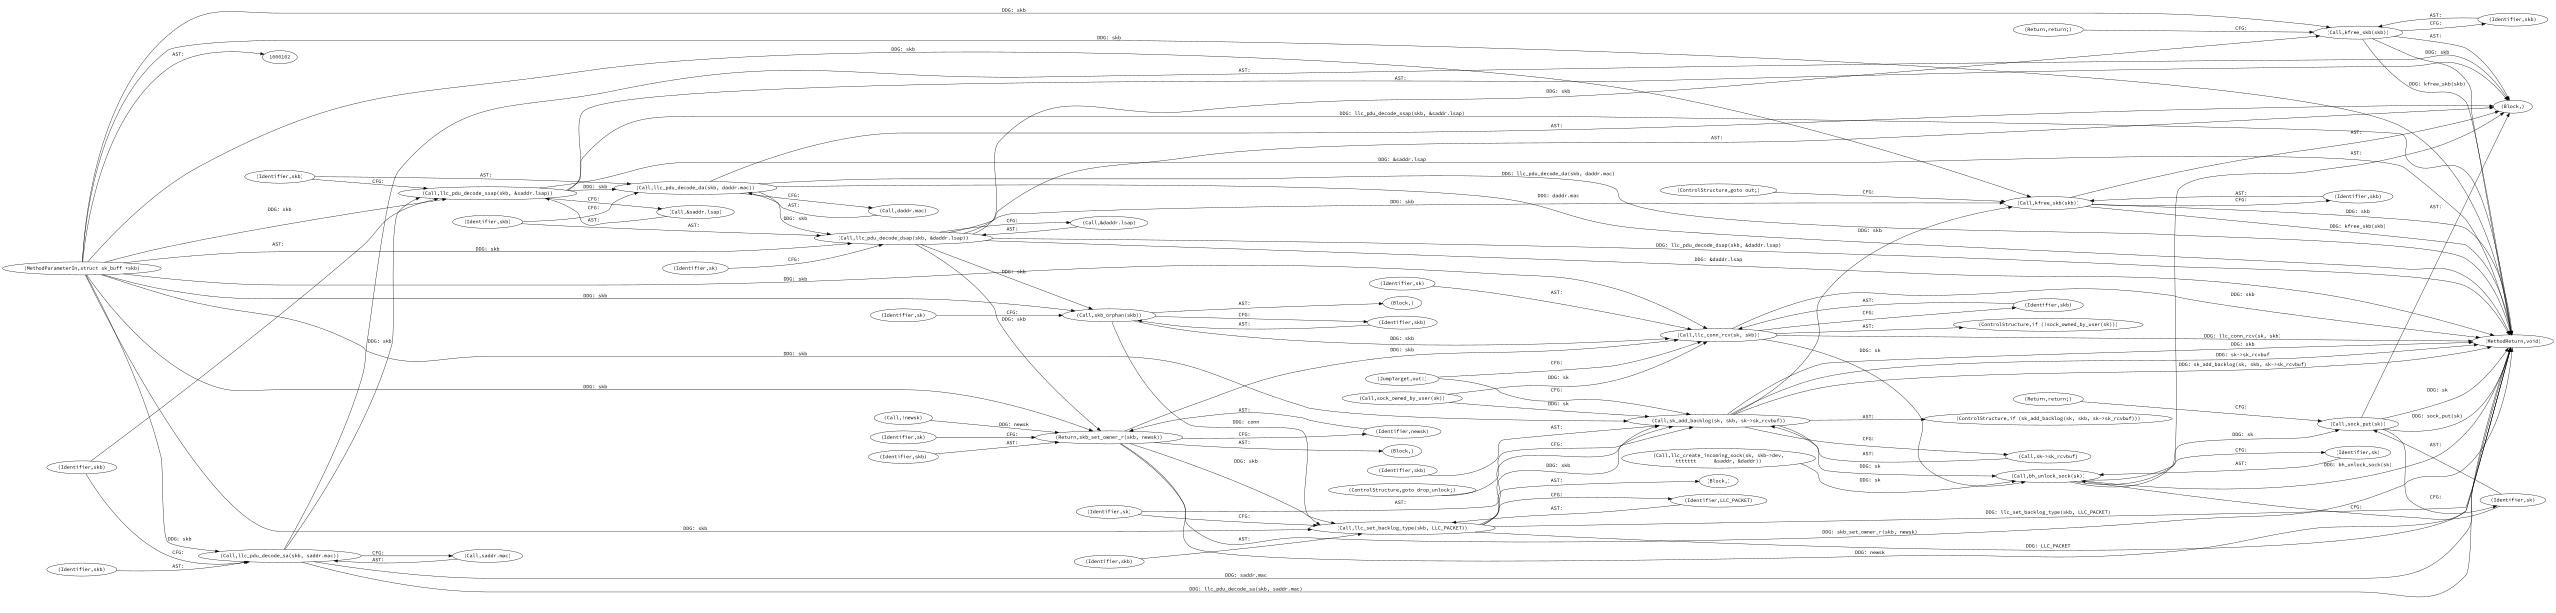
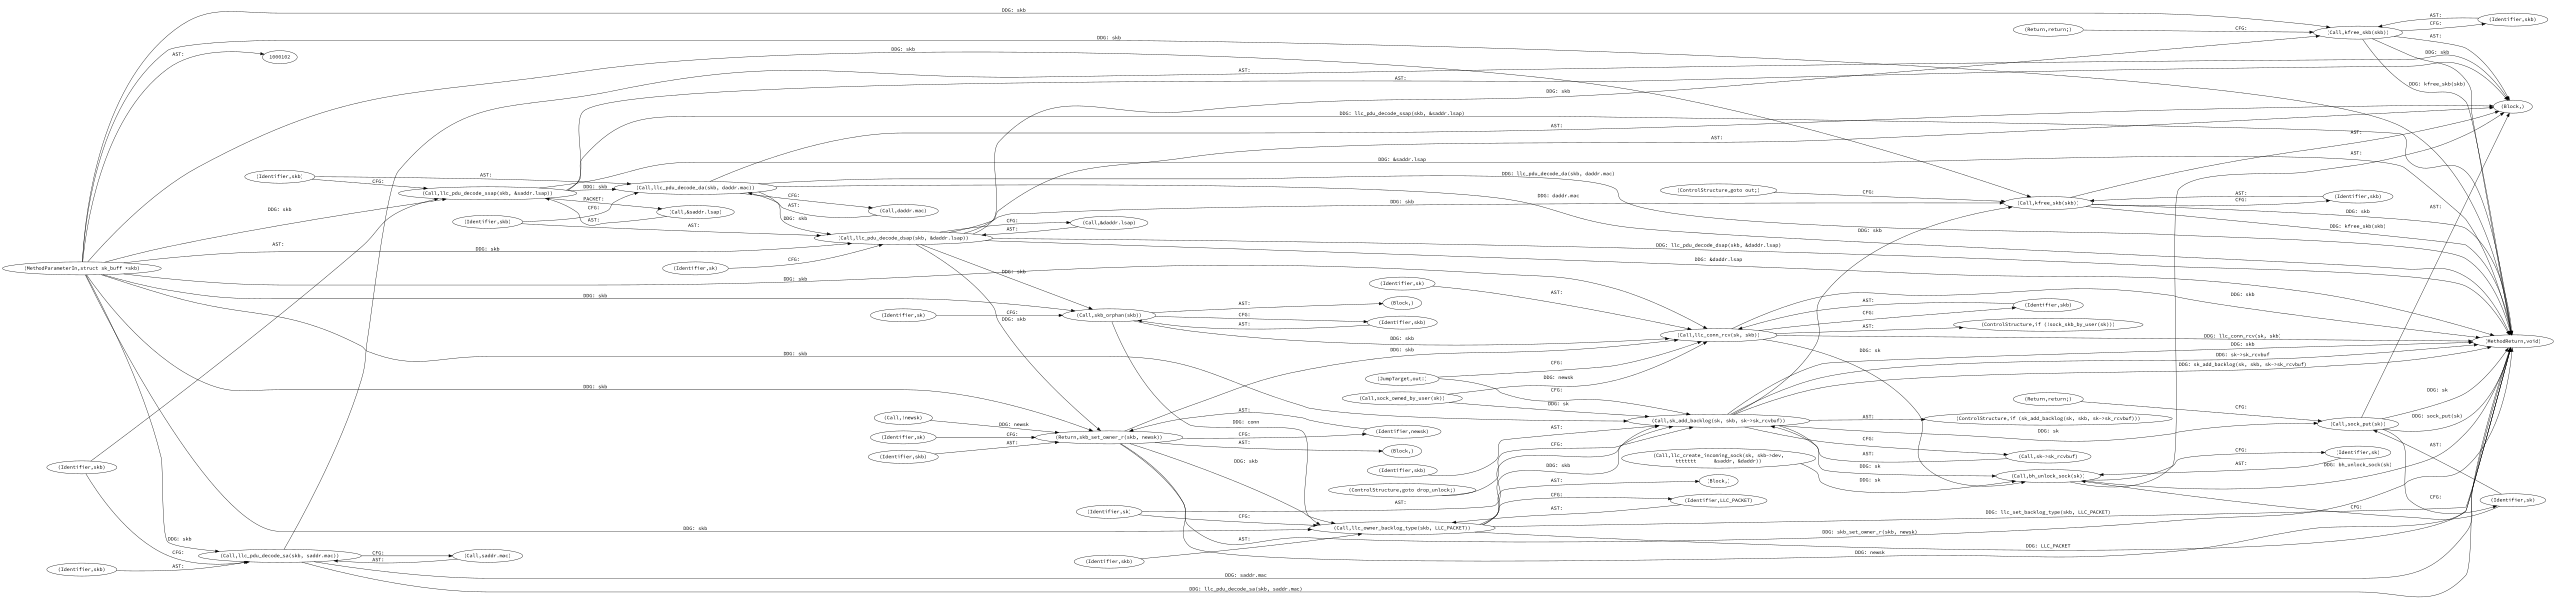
edge "(Call,llc_pdu_decode_ssap(skb, &saddr.lsap))" -> "(Call,&saddr.lsap)": label "CFG: " -> "PACKET: "
node "(ControlStructure,if (!sock_owned_by_user(sk)))": label "(ControlStructure,if (!sock_owned_by_user(sk)))" -> "(ControlStructure,if (!sock_skb_by_user(sk)))"
edge "(Call,sock_owned_by_user(sk))" -> "(Call,llc_conn_rcv(sk, skb))": label "DDG: sk" -> "DDG: newsk"
edge "(Call,llc_pdu_decode_sa(skb, saddr.mac))" -> "(Call,llc_pdu_decode_ssap(skb, &saddr.lsap))": removed, label "DDG: skb"
edge "(Call,bh_unlock_sock(sk))" -> "(Call,sock_put(sk))": now "(Call,sk_add_backlog(sk, skb, sk->sk_rcvbuf))" -> "(Call,sock_put(sk))"
node "(Call,llc_set_backlog_type(skb, LLC_PACKET))": label "(Call,llc_set_backlog_type(skb, LLC_PACKET))" -> "(Call,llc_owner_backlog_type(skb, LLC_PACKET))"
